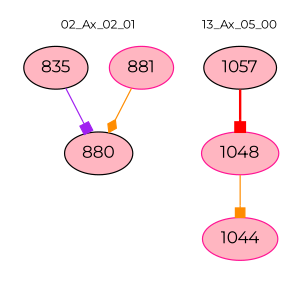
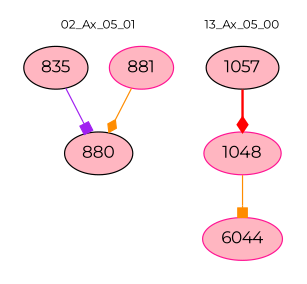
cluster "02_Ax_02_01": label "02_Ax_02_01" -> "02_Ax_05_01"
edge "1057" -> "1048": arrowhead box -> diamond
node "1044": label "1044" -> "6044"
